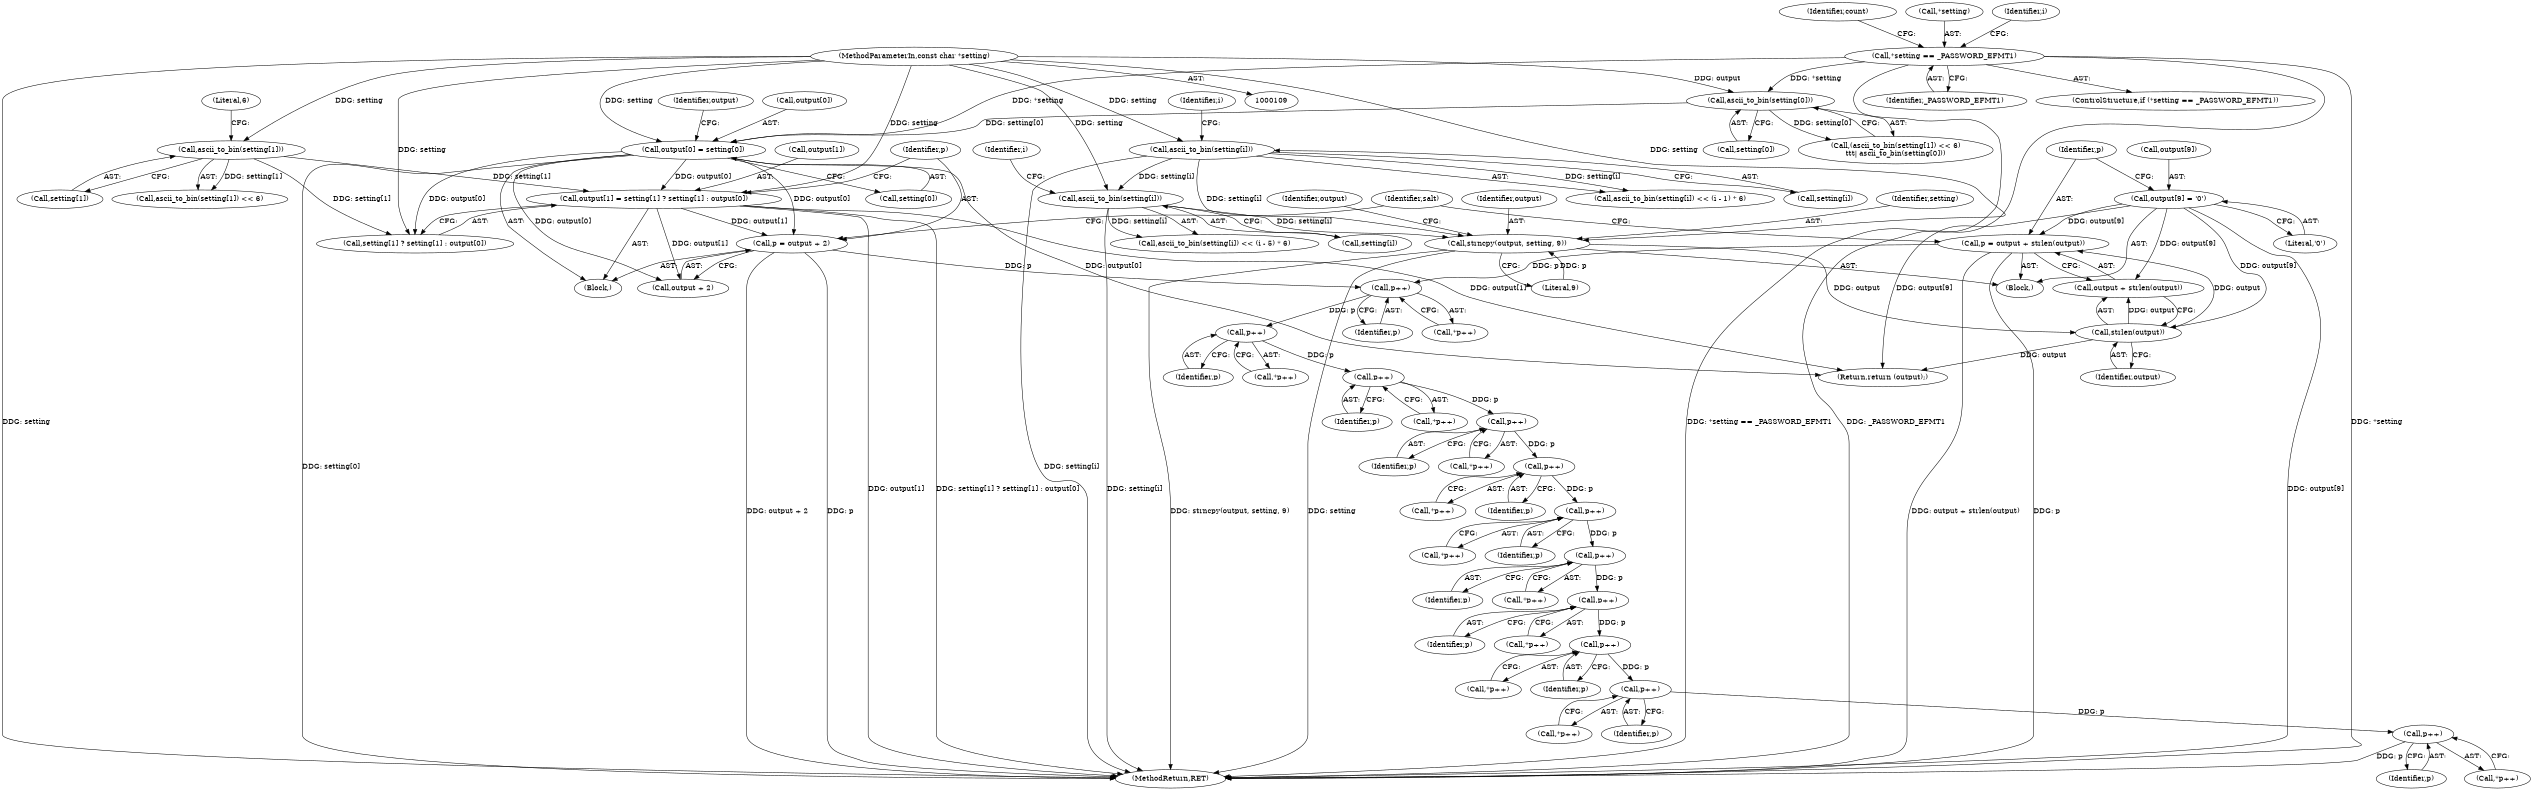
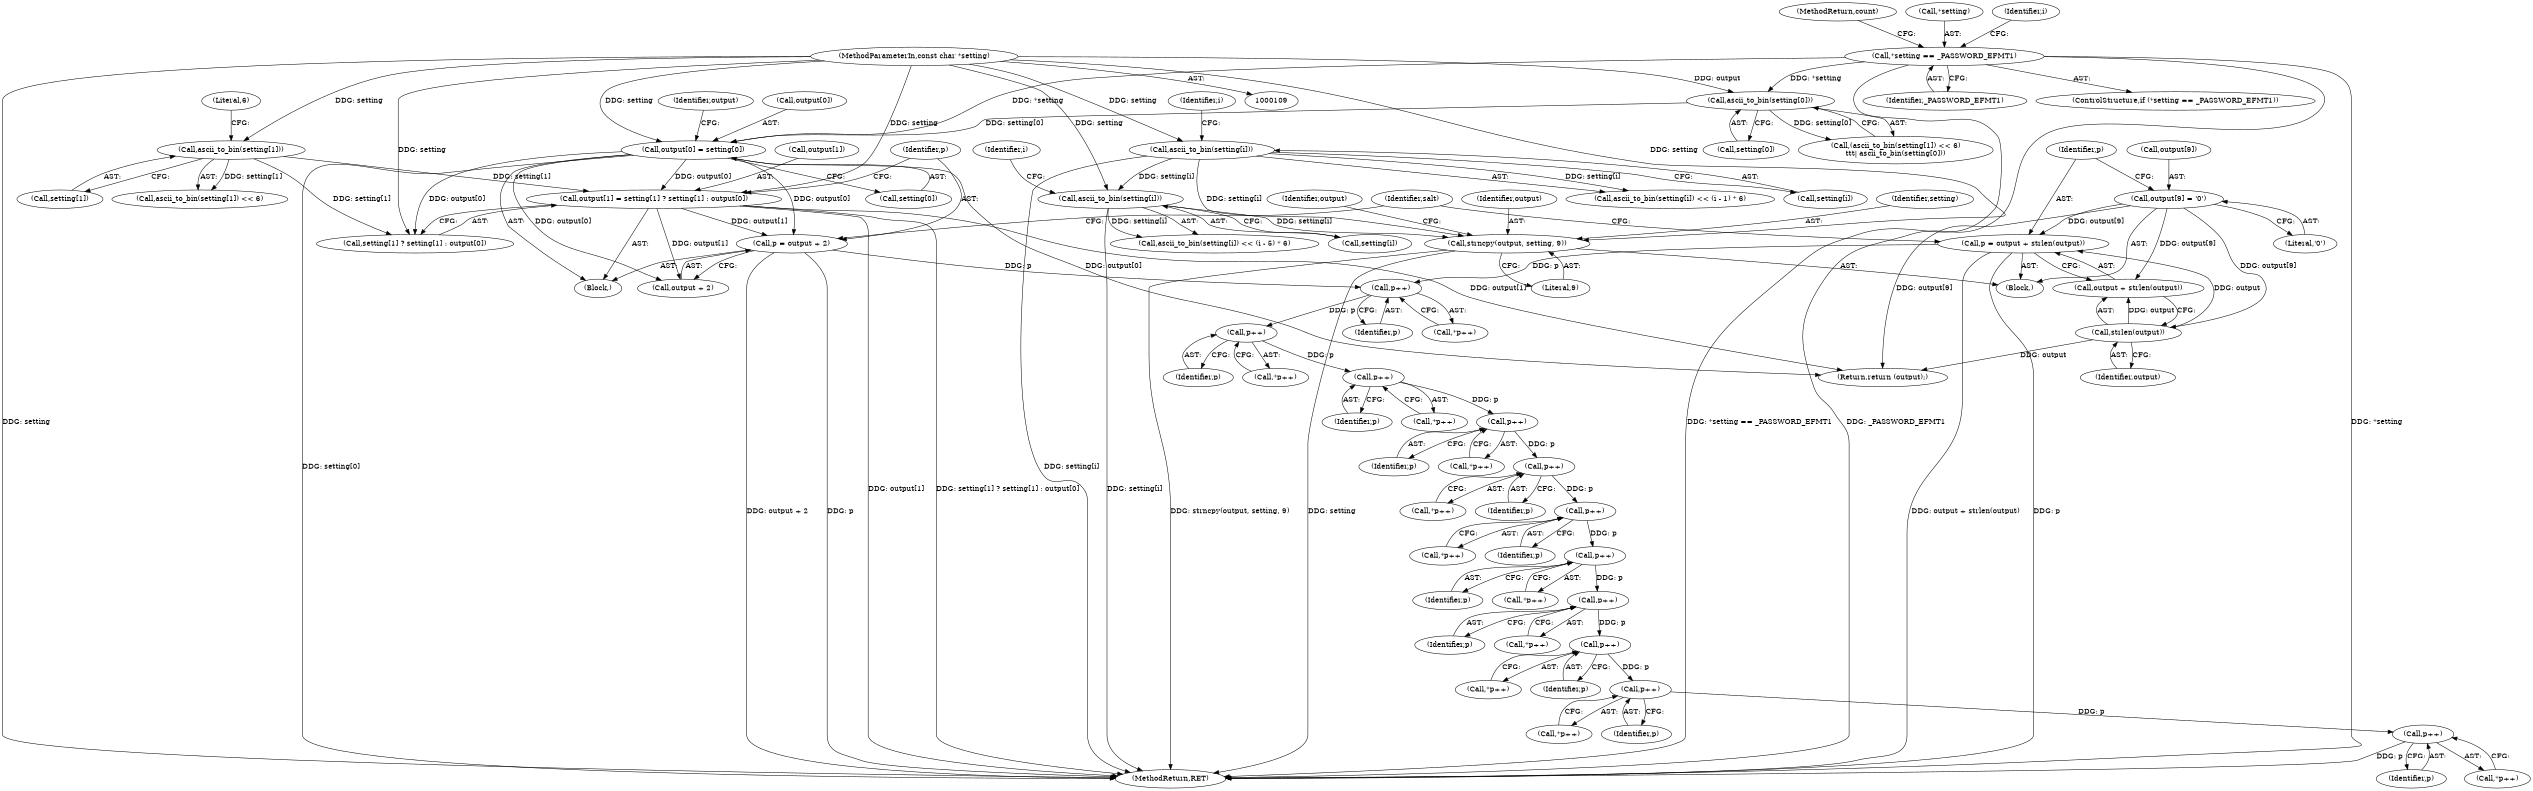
node "(Identifier,count)": label "(Identifier,count)" -> "(MethodReturn,count)"
edge "(Literal,9)" -> "(Call,strncpy(output, setting, 9))": label "DDG: p" -> "AST: "
edge "(Call,strncpy(output, setting, 9))" -> "(Call,strlen(output))": removed, label "DDG: output"
edge "(Call,output[9] = '0')" -> "(MethodReturn,RET)": removed, label "DDG: output[9]"
